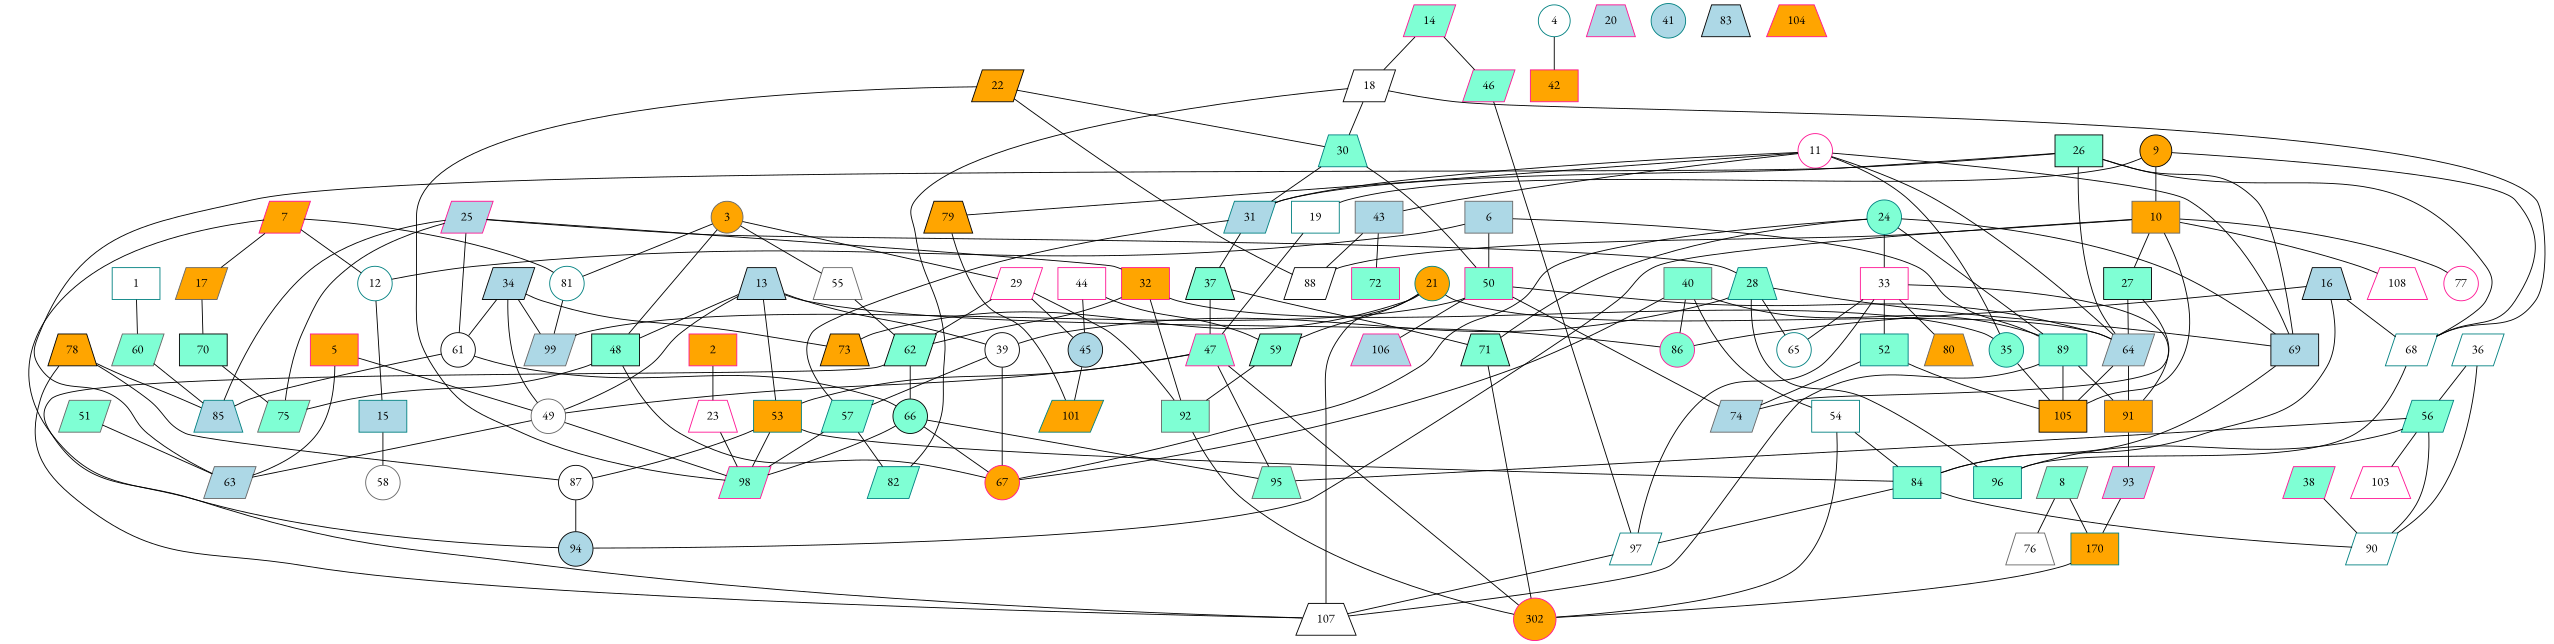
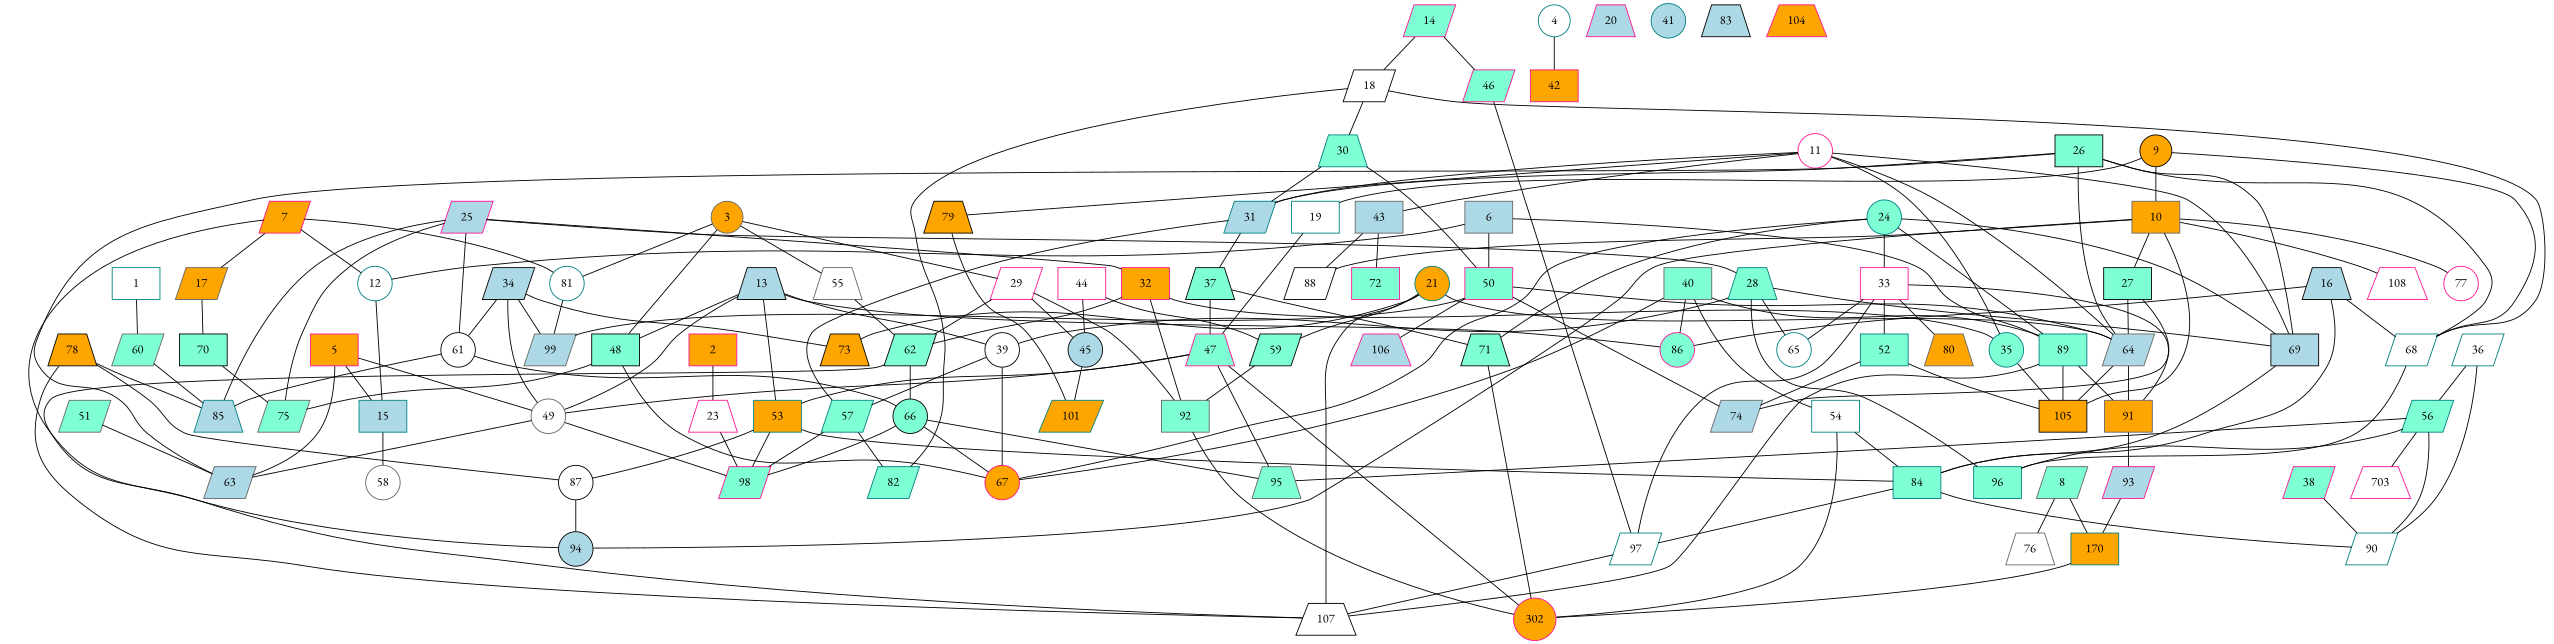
node "22": removed
edge "5" -- "15": added
node "103": label "103" -> "703"
